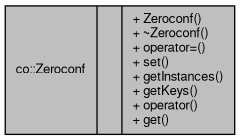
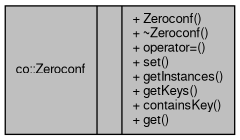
node "co::Zeroconf": text "+ operator()" -> "+ containsKey()"
